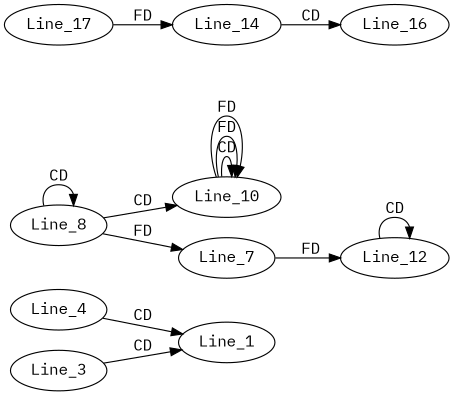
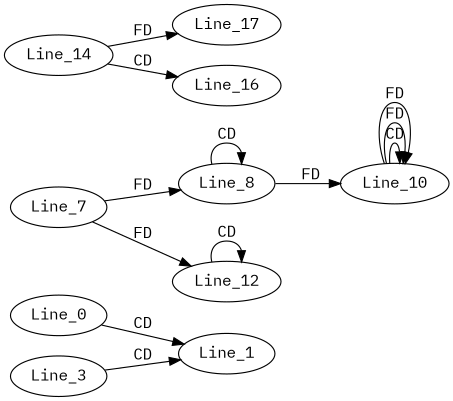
edge "Line_17" -> "Line_14": reversed
edge "Line_8" -> "Line_10": label "CD" -> "FD"
edge "Line_8" -> "Line_7": reversed
node "Line_4": label "Line_4" -> "Line_0"
